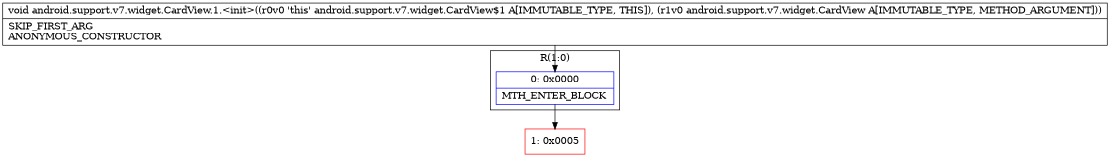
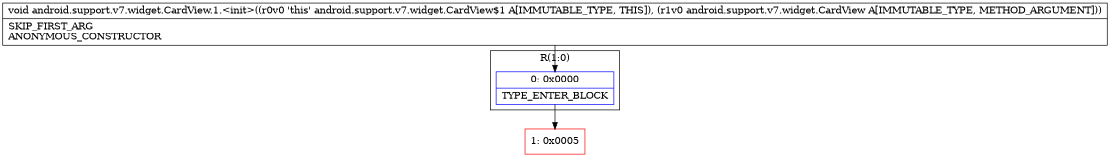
node "0: 0x0000": text "MTH_ENTER_BLOCK" -> "TYPE_ENTER_BLOCK"
